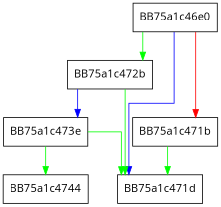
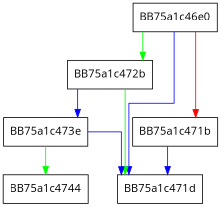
edge "BB75a1c473e" -> "BB75a1c471d": color green -> blue
edge "BB75a1c471b" -> "BB75a1c471d": color green -> blue
